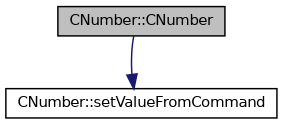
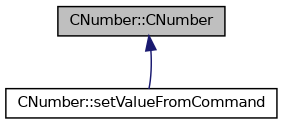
edge "CNumber::CNumber" -> "CNumber::setValueFromCommand": reversed
